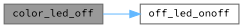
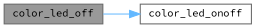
node "off_led_onoff": label "off_led_onoff" -> "color_led_onoff"
